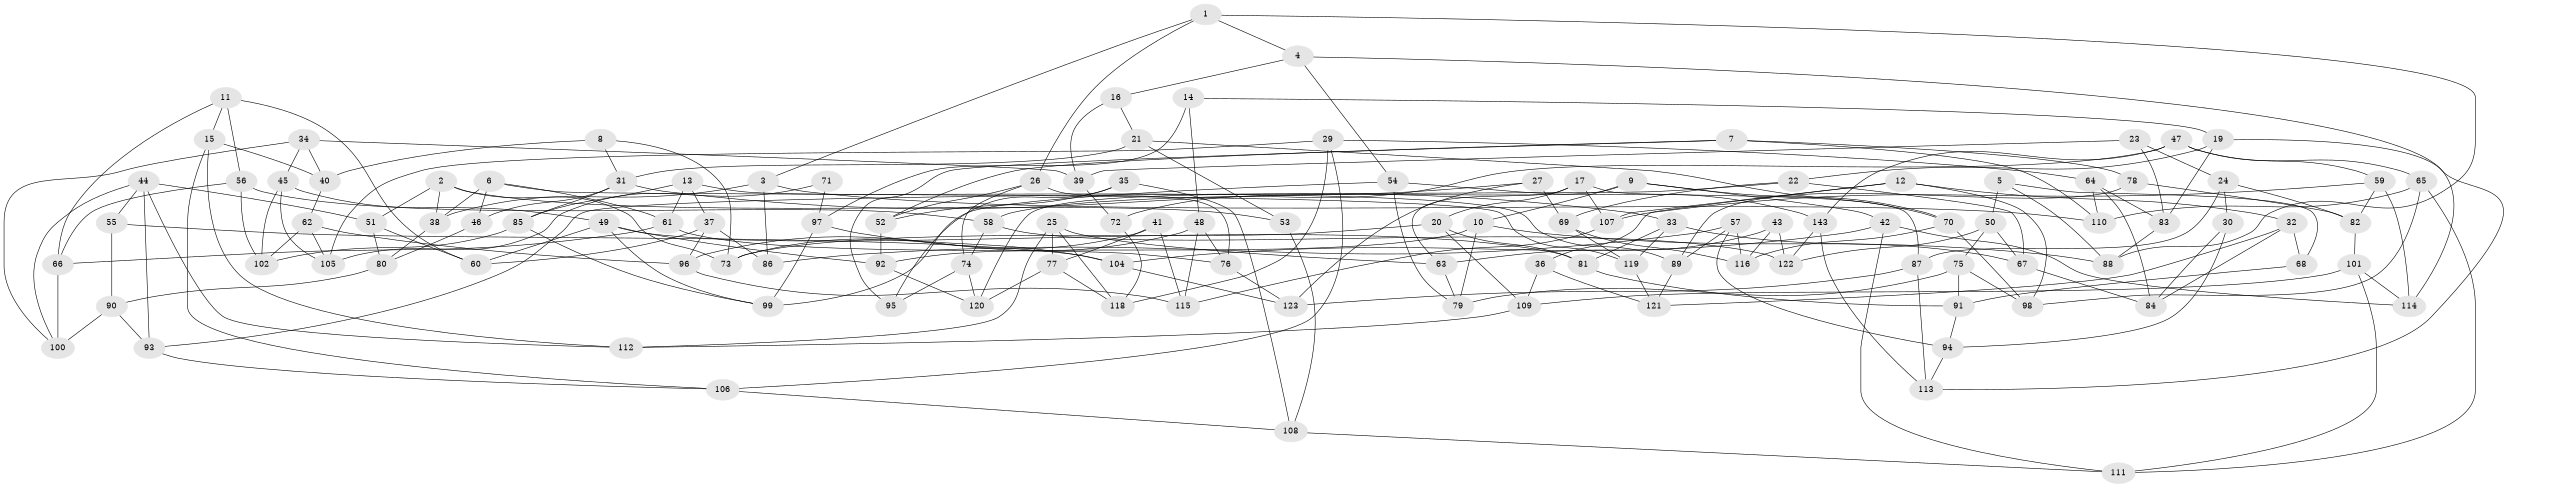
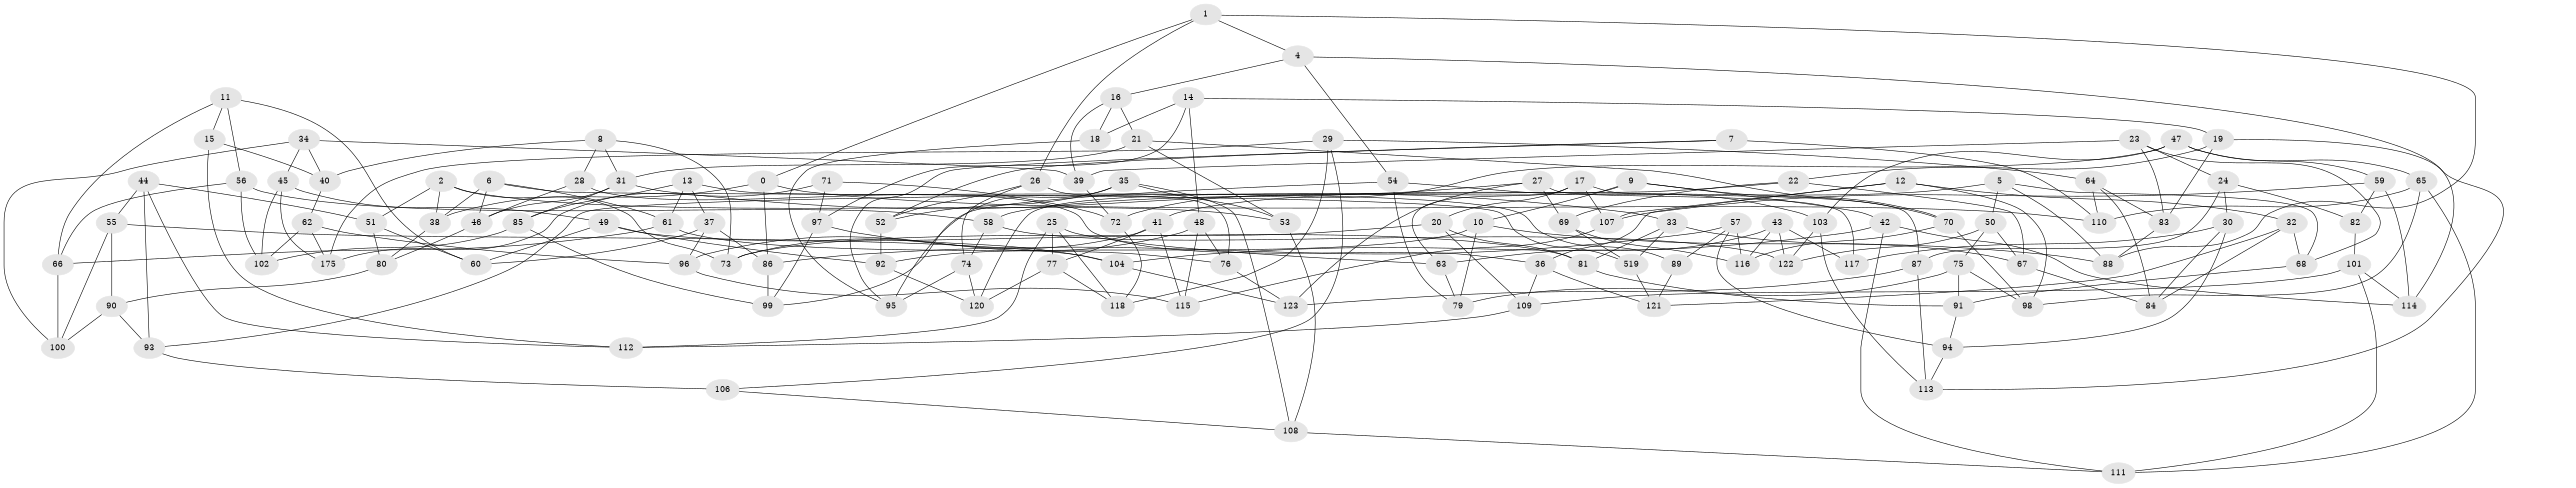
node "18": added
edge "23" -- "68": added
node "28": added
node "3": label "3" -> "0"
node "78": removed
edge "71" -- "72": added
edge "5" -- "41": added
edge "35" -- "53": added
node "143": label "143" -> "103"
edge "44" -- "100": now "55" -- "100"
node "105": label "105" -> "175"
node "119": label "119" -> "519"
node "117": added
edge "49" -- "99": now "86" -- "99"
edge "15" -- "106": removed
